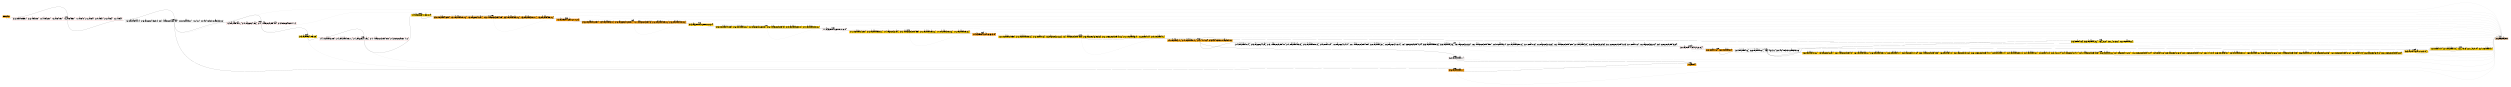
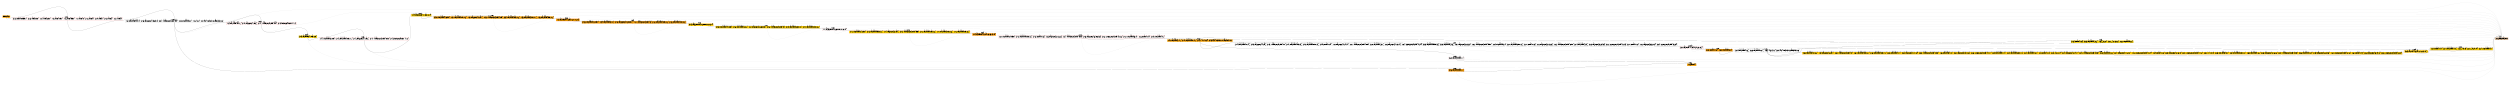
node "37780: write-variable[v29,'offsets']*": fillcolor gold -> white
